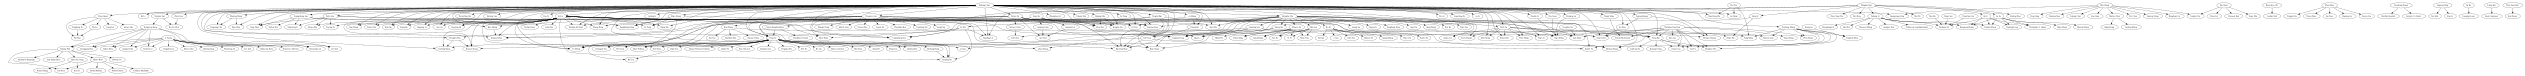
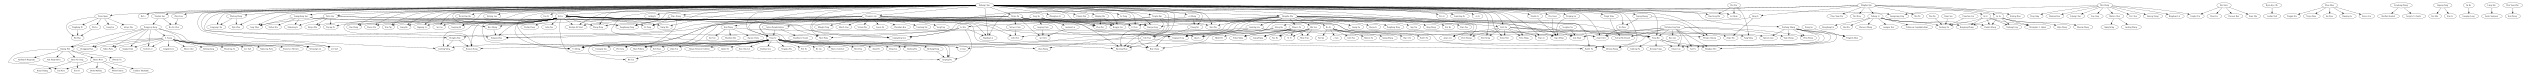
edge "Hengshu Zhu" -> "Meng Qu": removed
edge "Chuanren Liu" -> "Changxia Tao": now "Chuanren Liu" -> "Leilei Sun"
edge "Dongyeop Kang" -> "U. Kang": added
edge "Fuzheng Zhang" -> "Fang Wang": now "Fuzheng Zhang" -> "Yuan Zhong"
